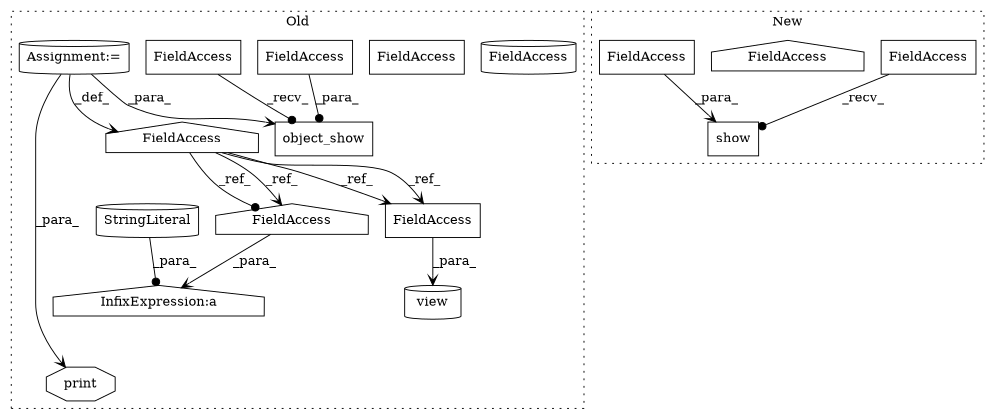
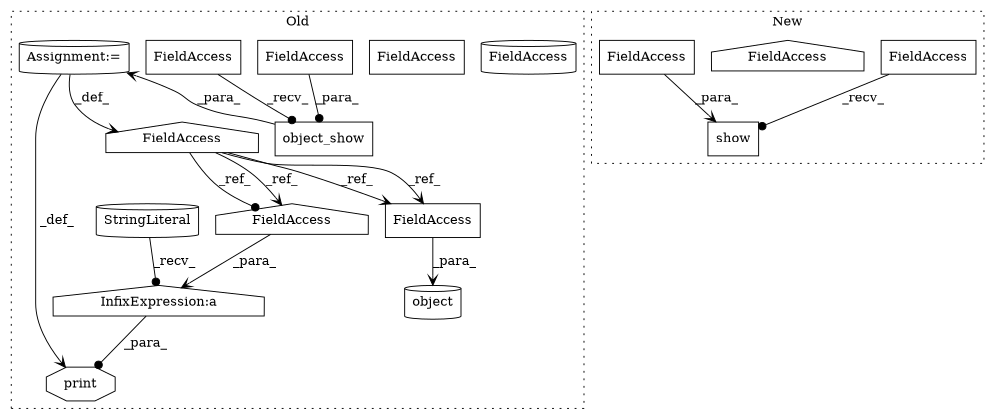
edge "Assignment:=" -> "object_show": reversed
edge "Assignment:=" -> "print": label "_para_" -> "_def_"
edge "StringLiteral" -> "InfixExpression:a": label "_para_" -> "_recv_"
node "view": label "view" -> "object"
edge "InfixExpression:a" -> "print": added, label "_para_"
